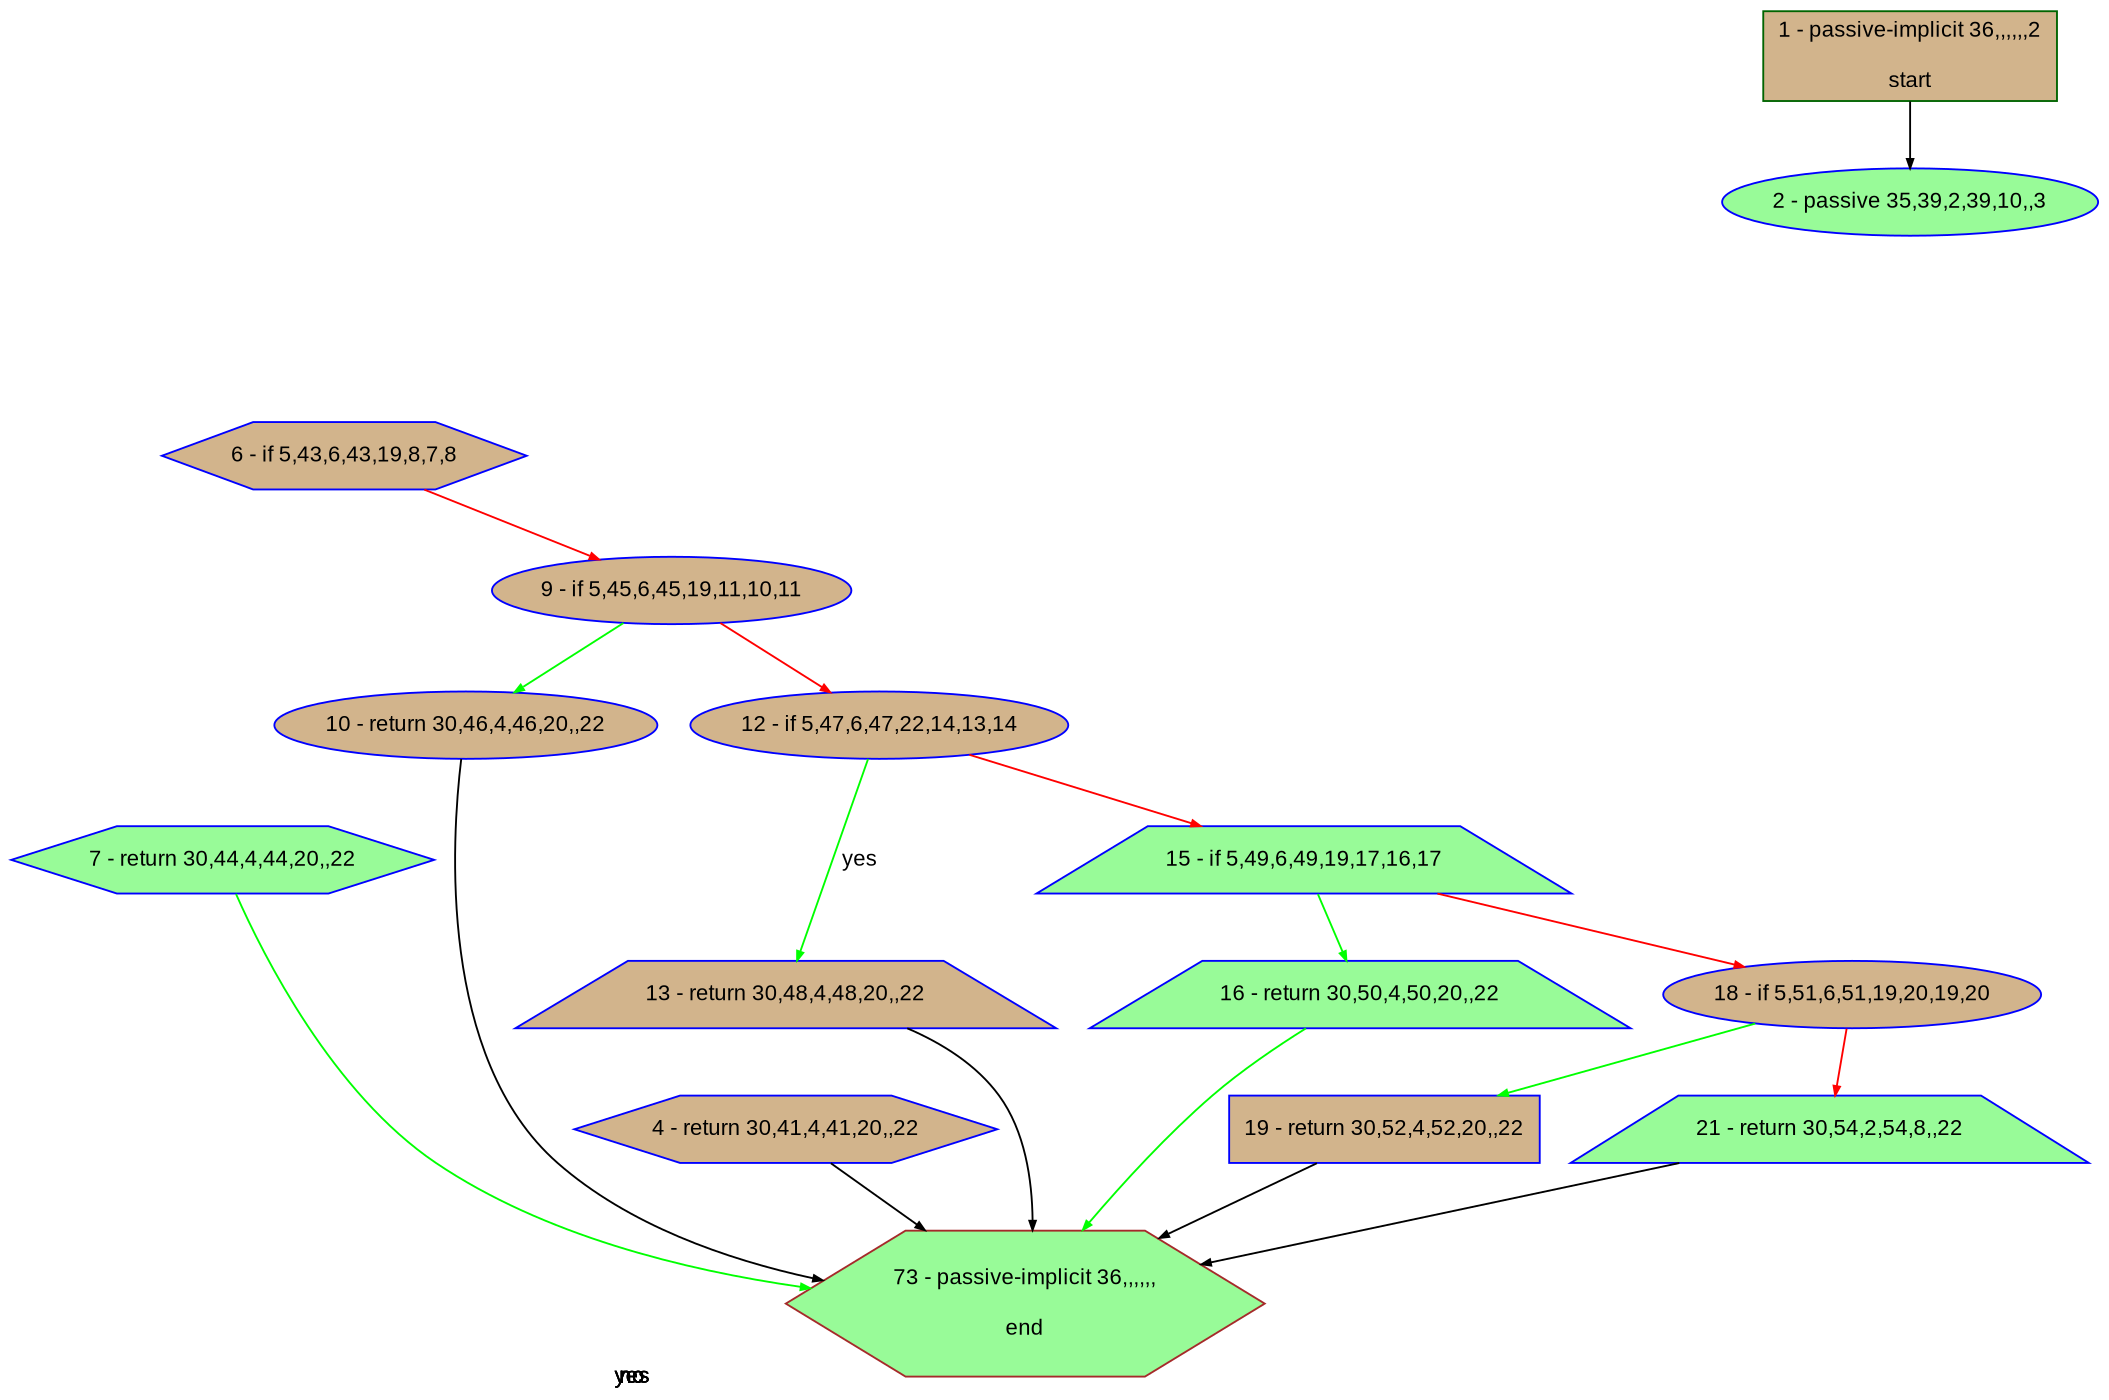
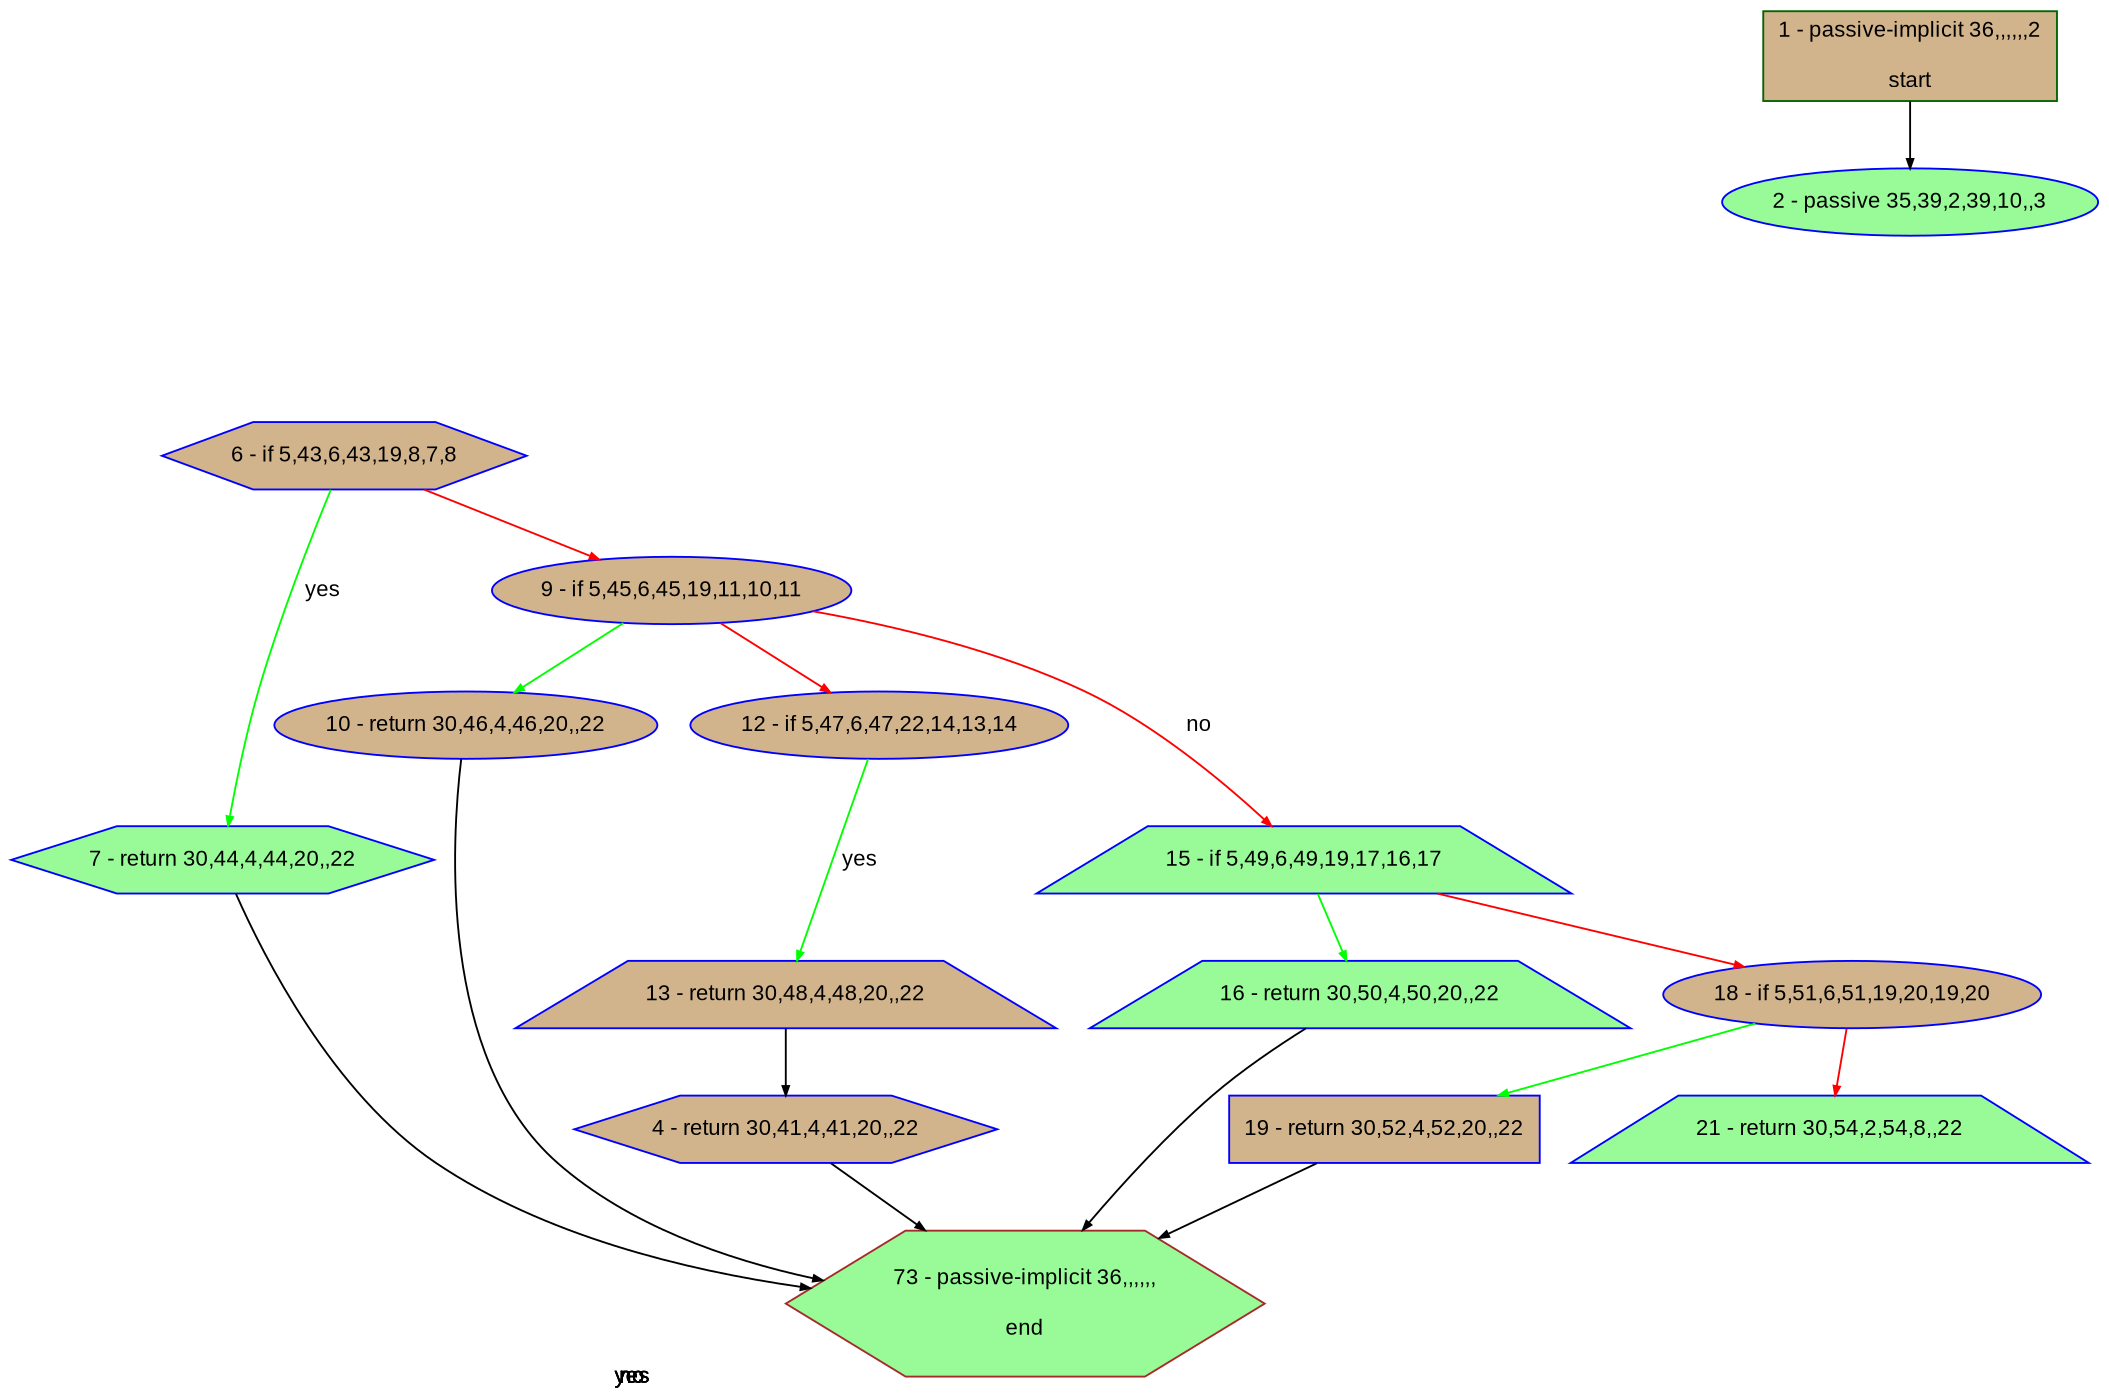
edge "6 - if 5,43,6,43,19,8,7,8" -> "7 - return 30,44,4,44,20,,22": added
edge "12 - if 5,47,6,47,22,14,13,14" -> "15 - if 5,49,6,49,19,17,16,17": now "9 - if 5,45,6,45,19,11,10,11" -> "15 - if 5,49,6,49,19,17,16,17"
edge "13 - return 30,48,4,48,20,,22" -> "73 - passive-implicit 36,,,,,, end": now "13 - return 30,48,4,48,20,,22" -> "4 - return 30,41,4,41,20,,22"
edge "16 - return 30,50,4,50,20,,22" -> "73 - passive-implicit 36,,,,,, end": color #00ff00 -> #000000
edge "7 - return 30,44,4,44,20,,22" -> "73 - passive-implicit 36,,,,,, end": color #00ff00 -> #000000
edge "21 - return 30,54,2,54,8,,22" -> "73 - passive-implicit 36,,,,,, end": removed
